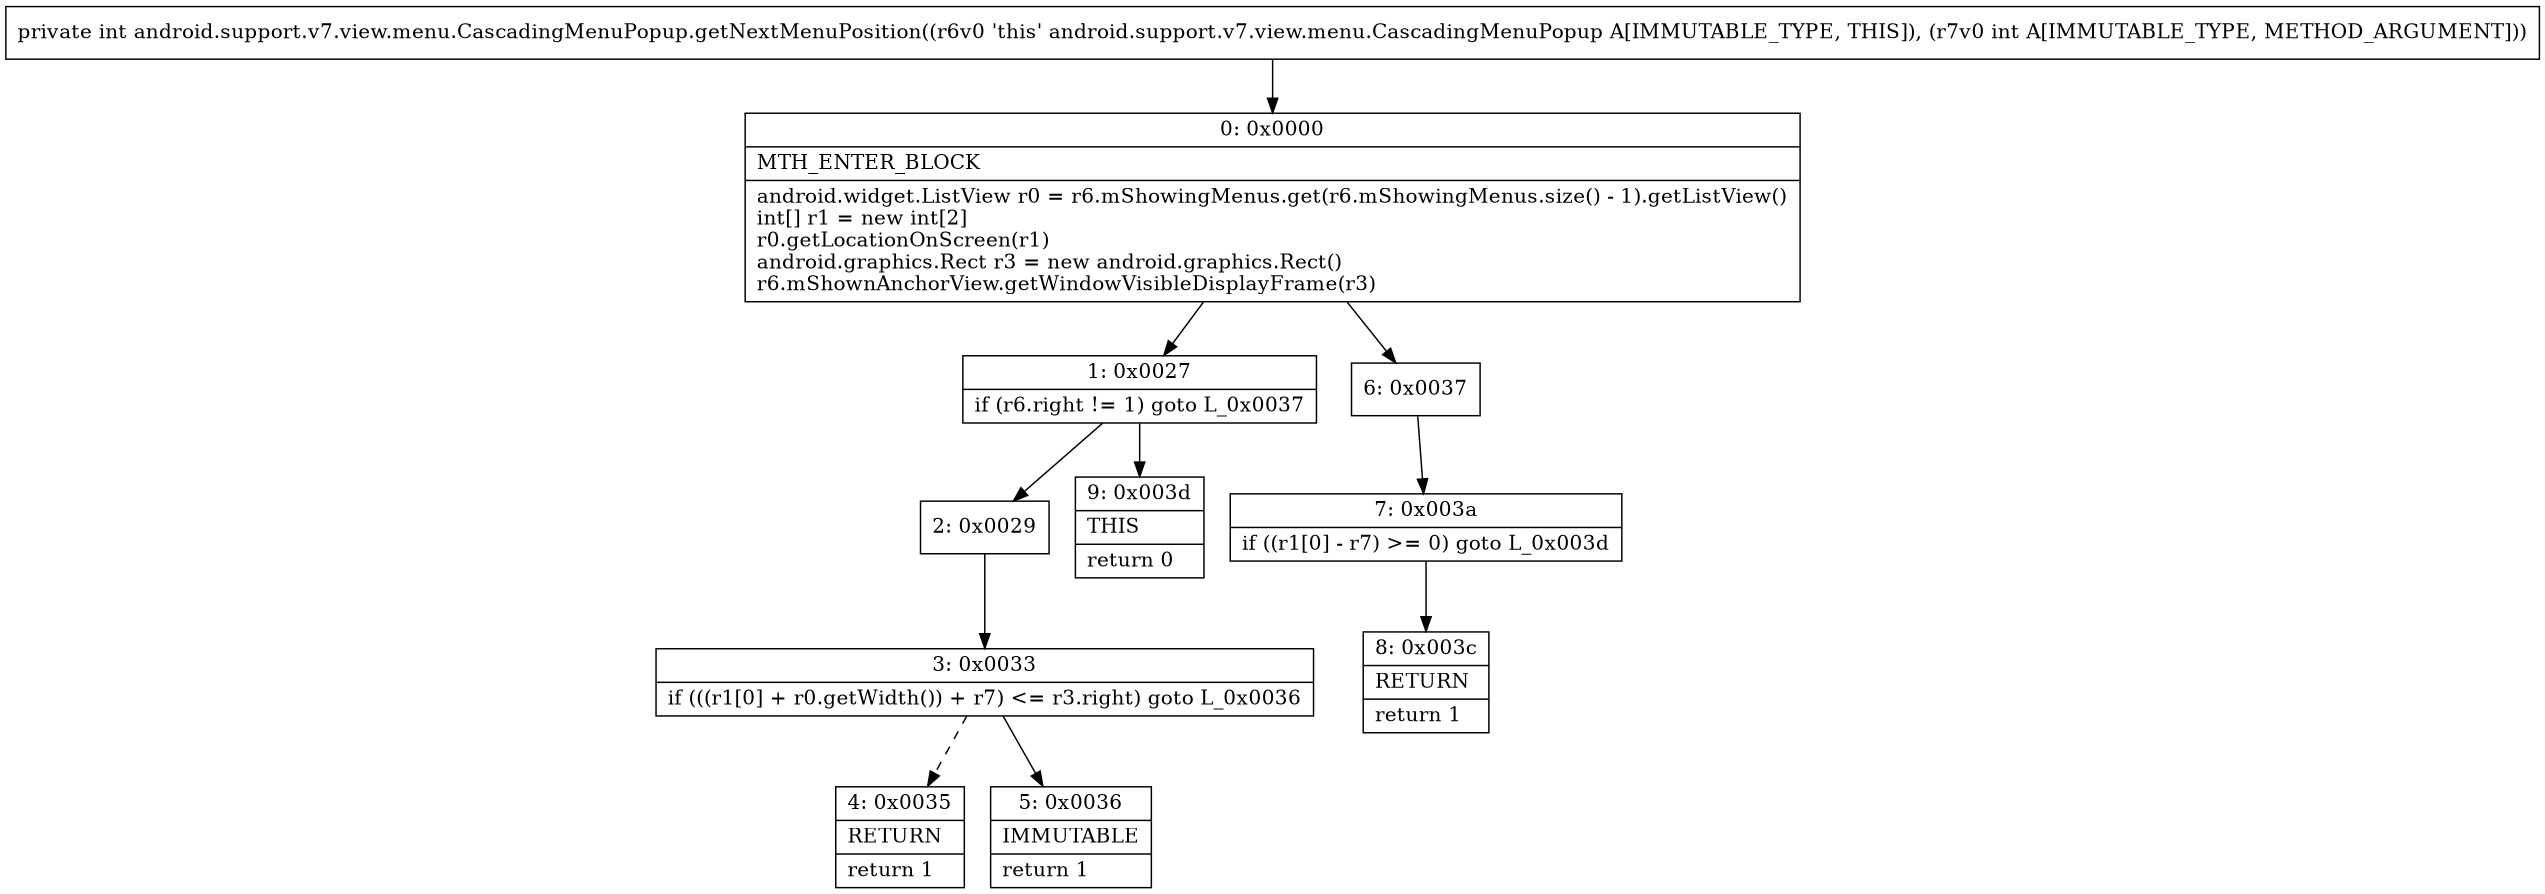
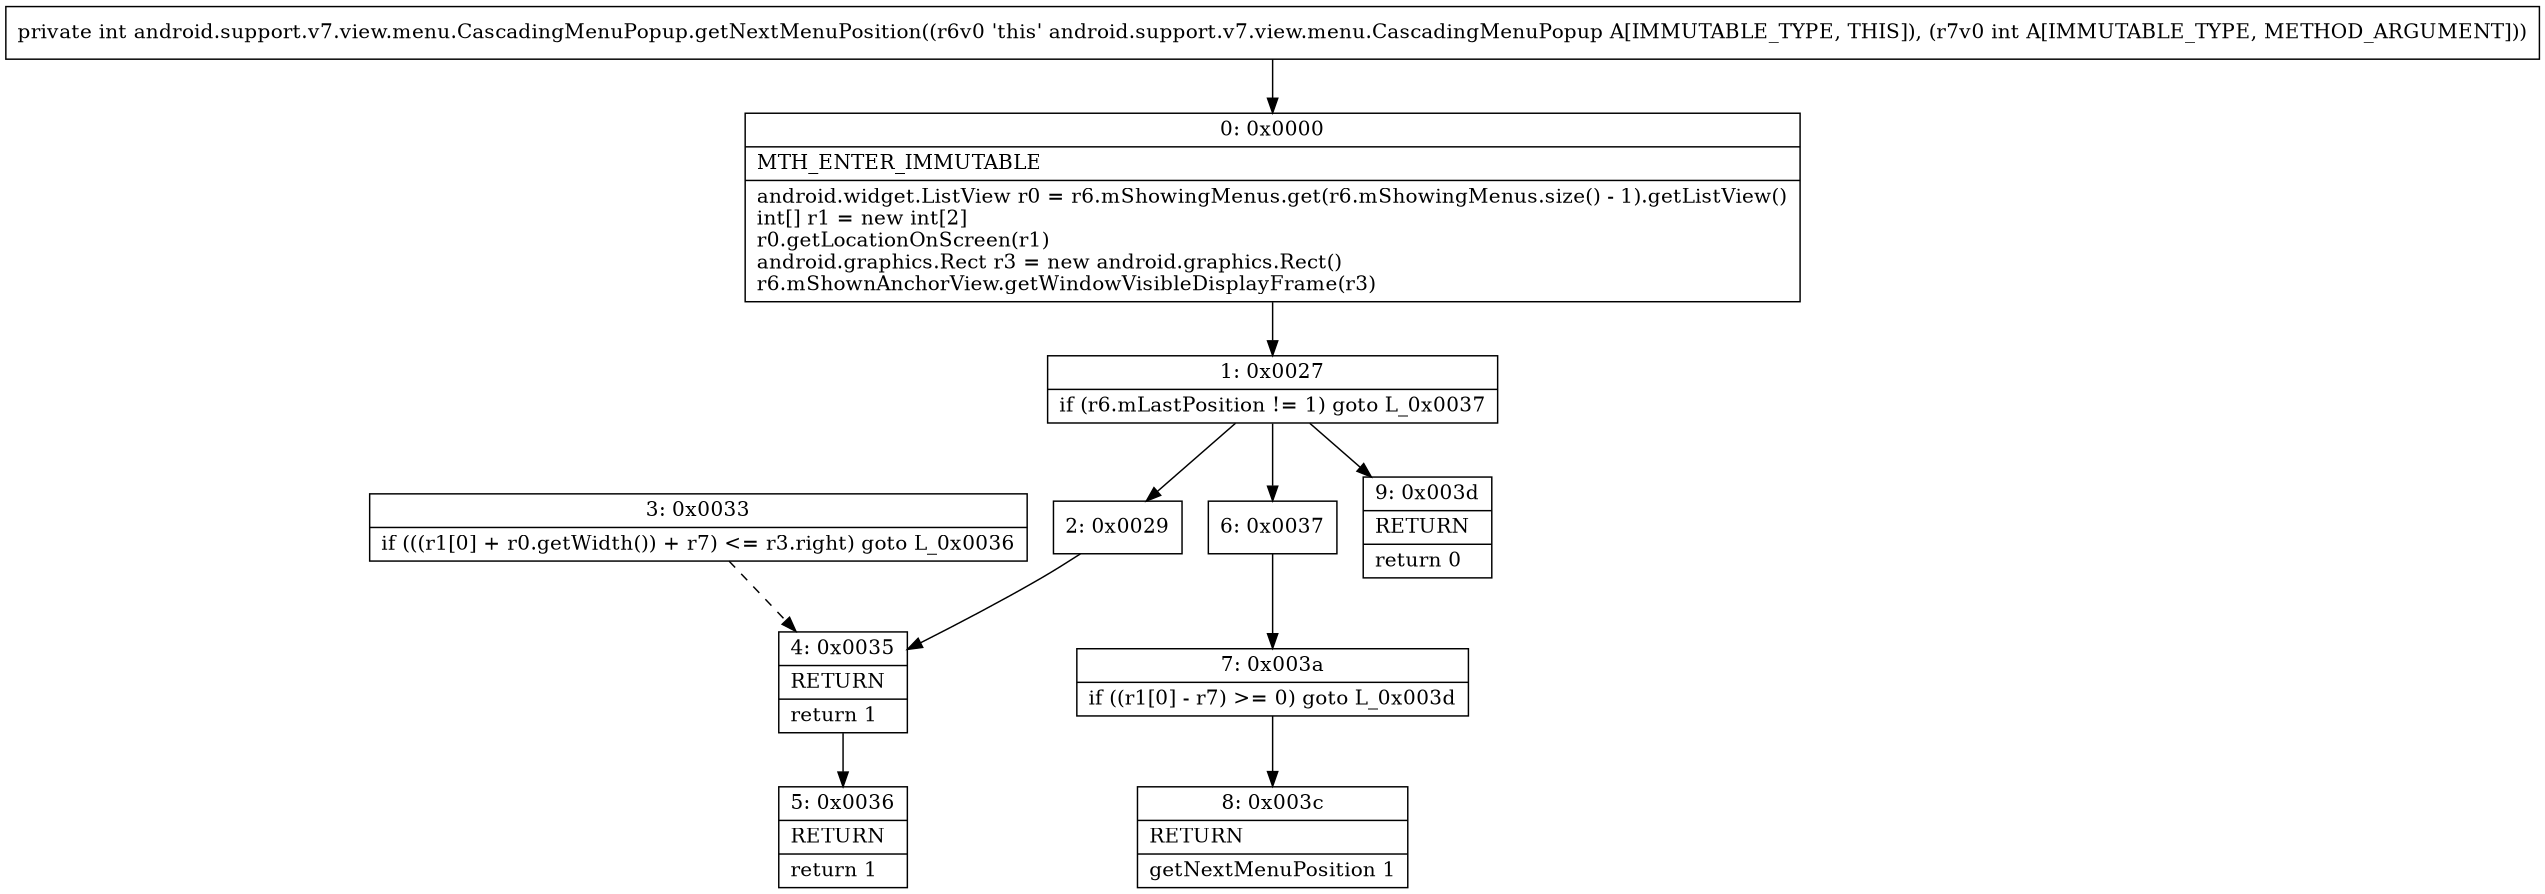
node "0: 0x0000": text "MTH_ENTER_BLOCK" -> "MTH_ENTER_IMMUTABLE"
edge "0: 0x0000" -> "6: 0x0037": now "1: 0x0027" -> "6: 0x0037"
node "1: 0x0027": text "if (r6.right != 1) goto L_0x0037" -> "if (r6.mLastPosition != 1) goto L_0x0037"
node "9: 0x003d": text "THIS" -> "RETURN"
edge "2: 0x0029" -> "3: 0x0033": now "2: 0x0029" -> "4: 0x0035"
node "8: 0x003c": text "return 1" -> "getNextMenuPosition 1"
edge "3: 0x0033" -> "5: 0x0036": now "4: 0x0035" -> "5: 0x0036"
node "5: 0x0036": text "IMMUTABLE" -> "RETURN"
